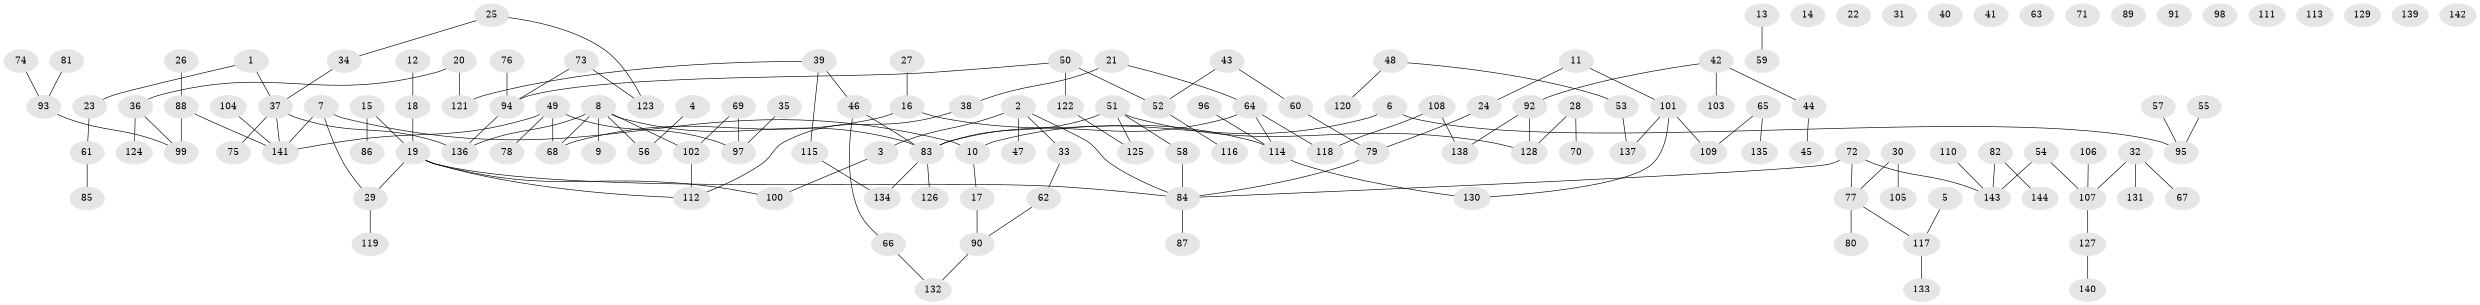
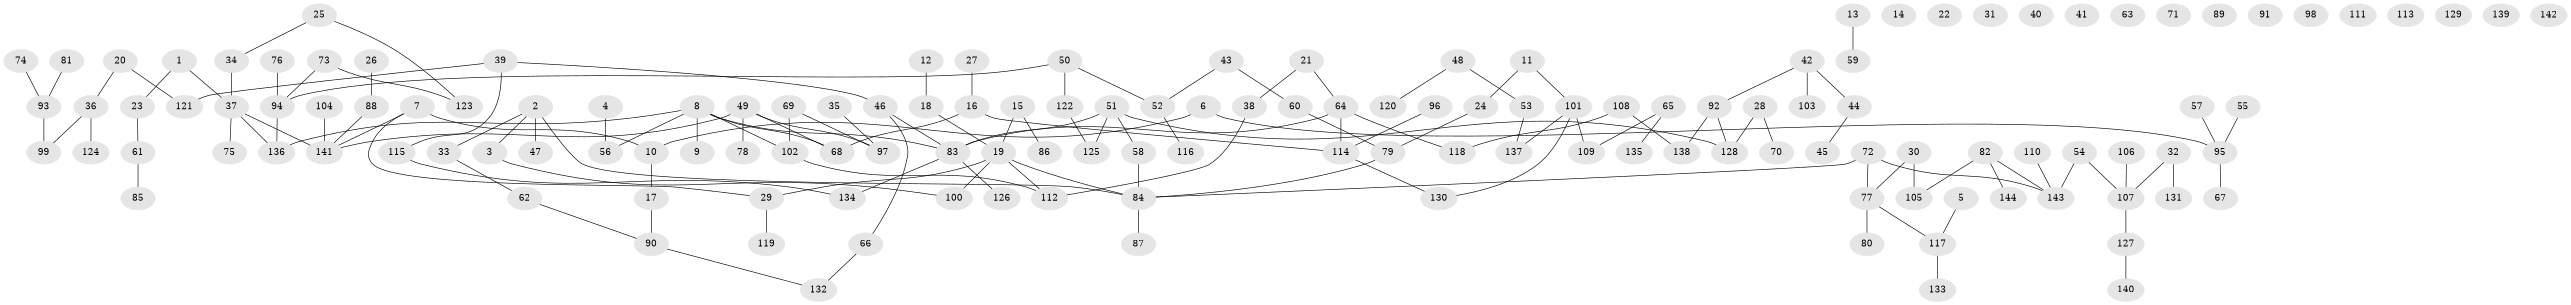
edge "88" -- "99": removed
edge "32" -- "67": now "95" -- "67"
edge "82" -- "105": added
